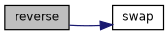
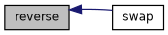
edge "reverse" -> "swap": reversed
